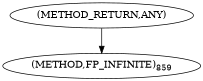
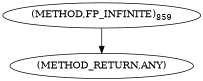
edge "(METHOD_RETURN,ANY)" -> "(METHOD,FP_INFINITE)": reversed
